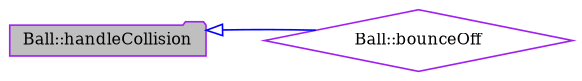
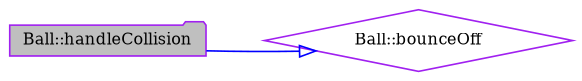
edge "Ball::bounceOff" -> "Ball::handleCollision": reversed
